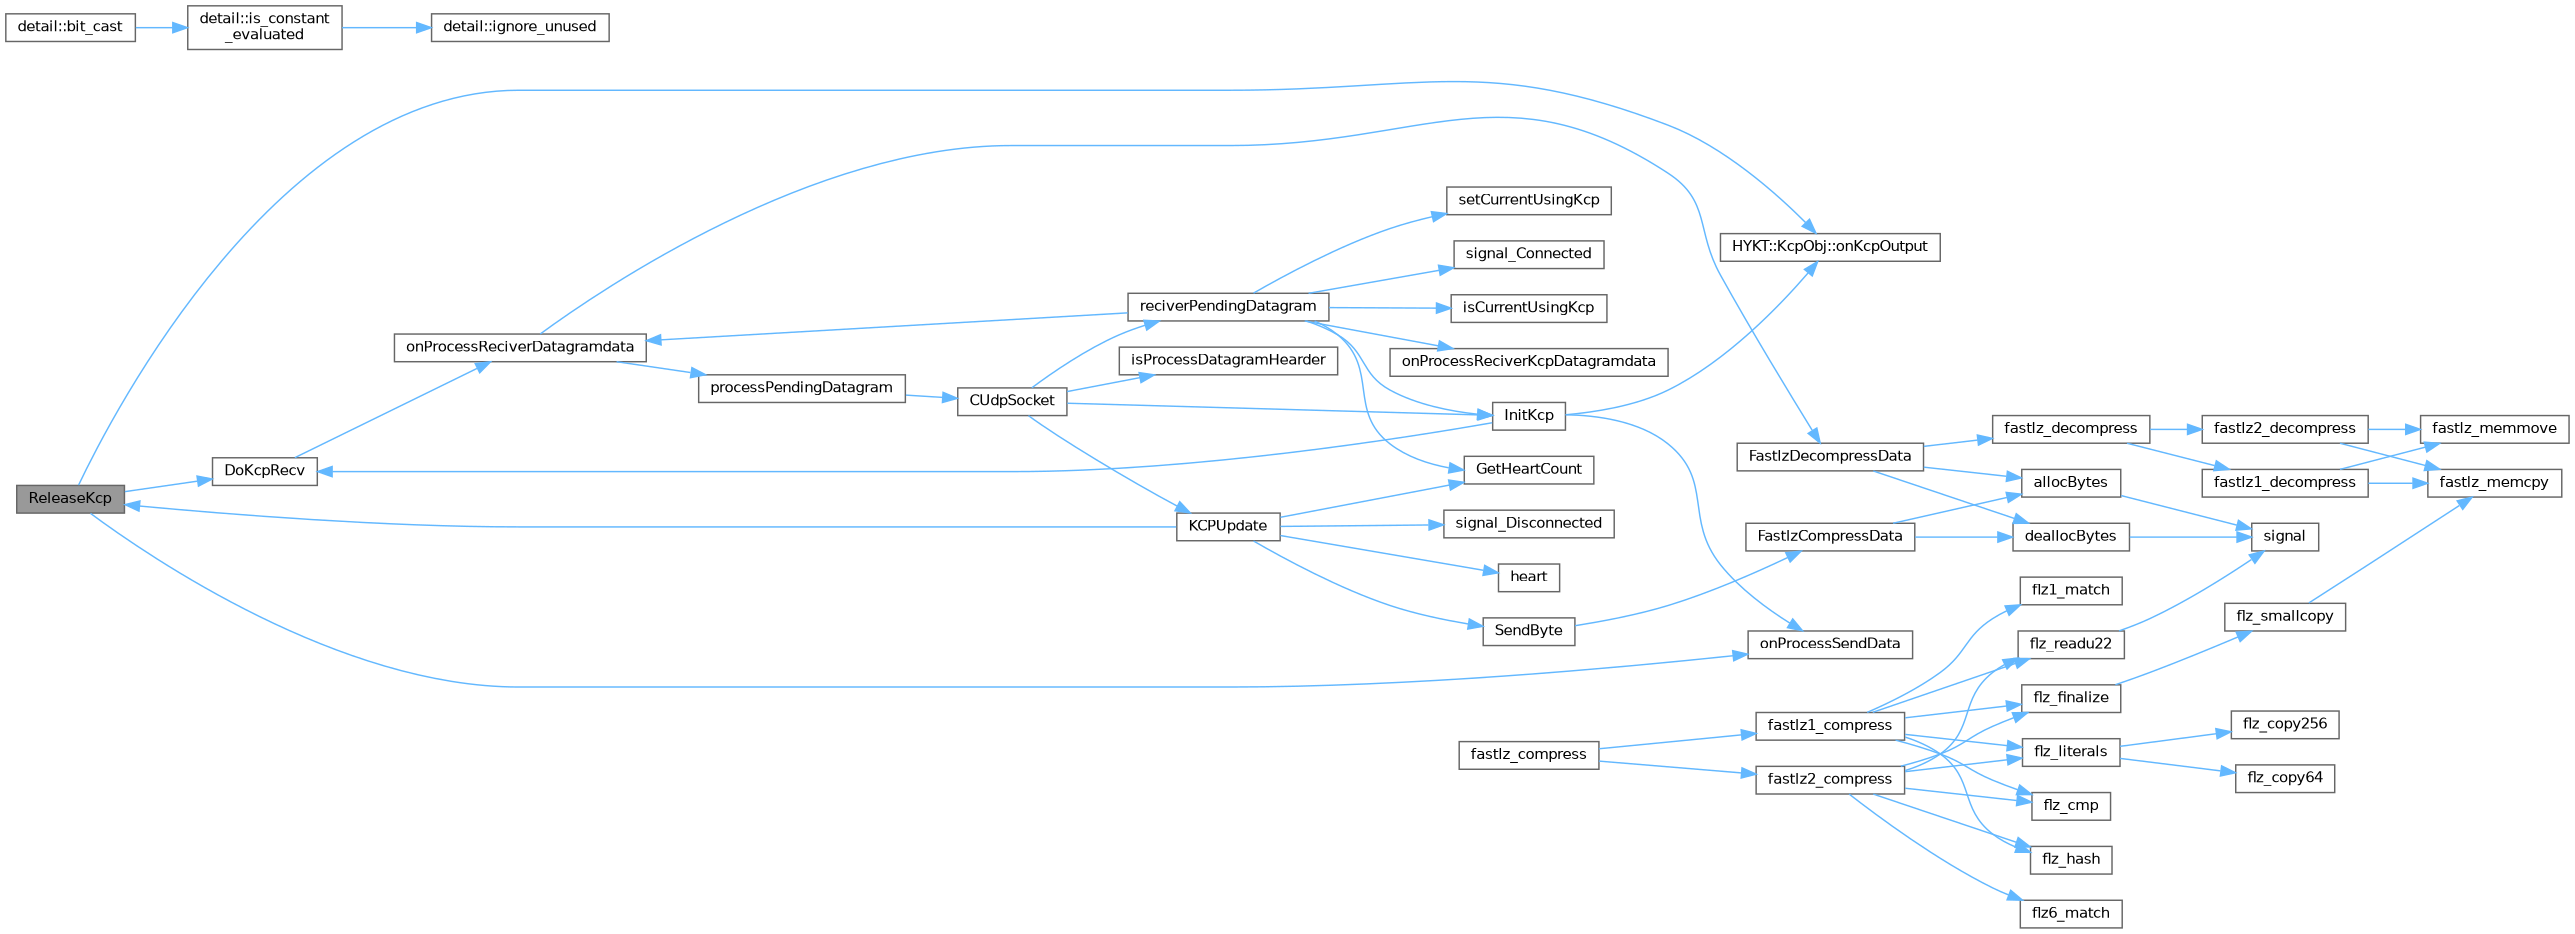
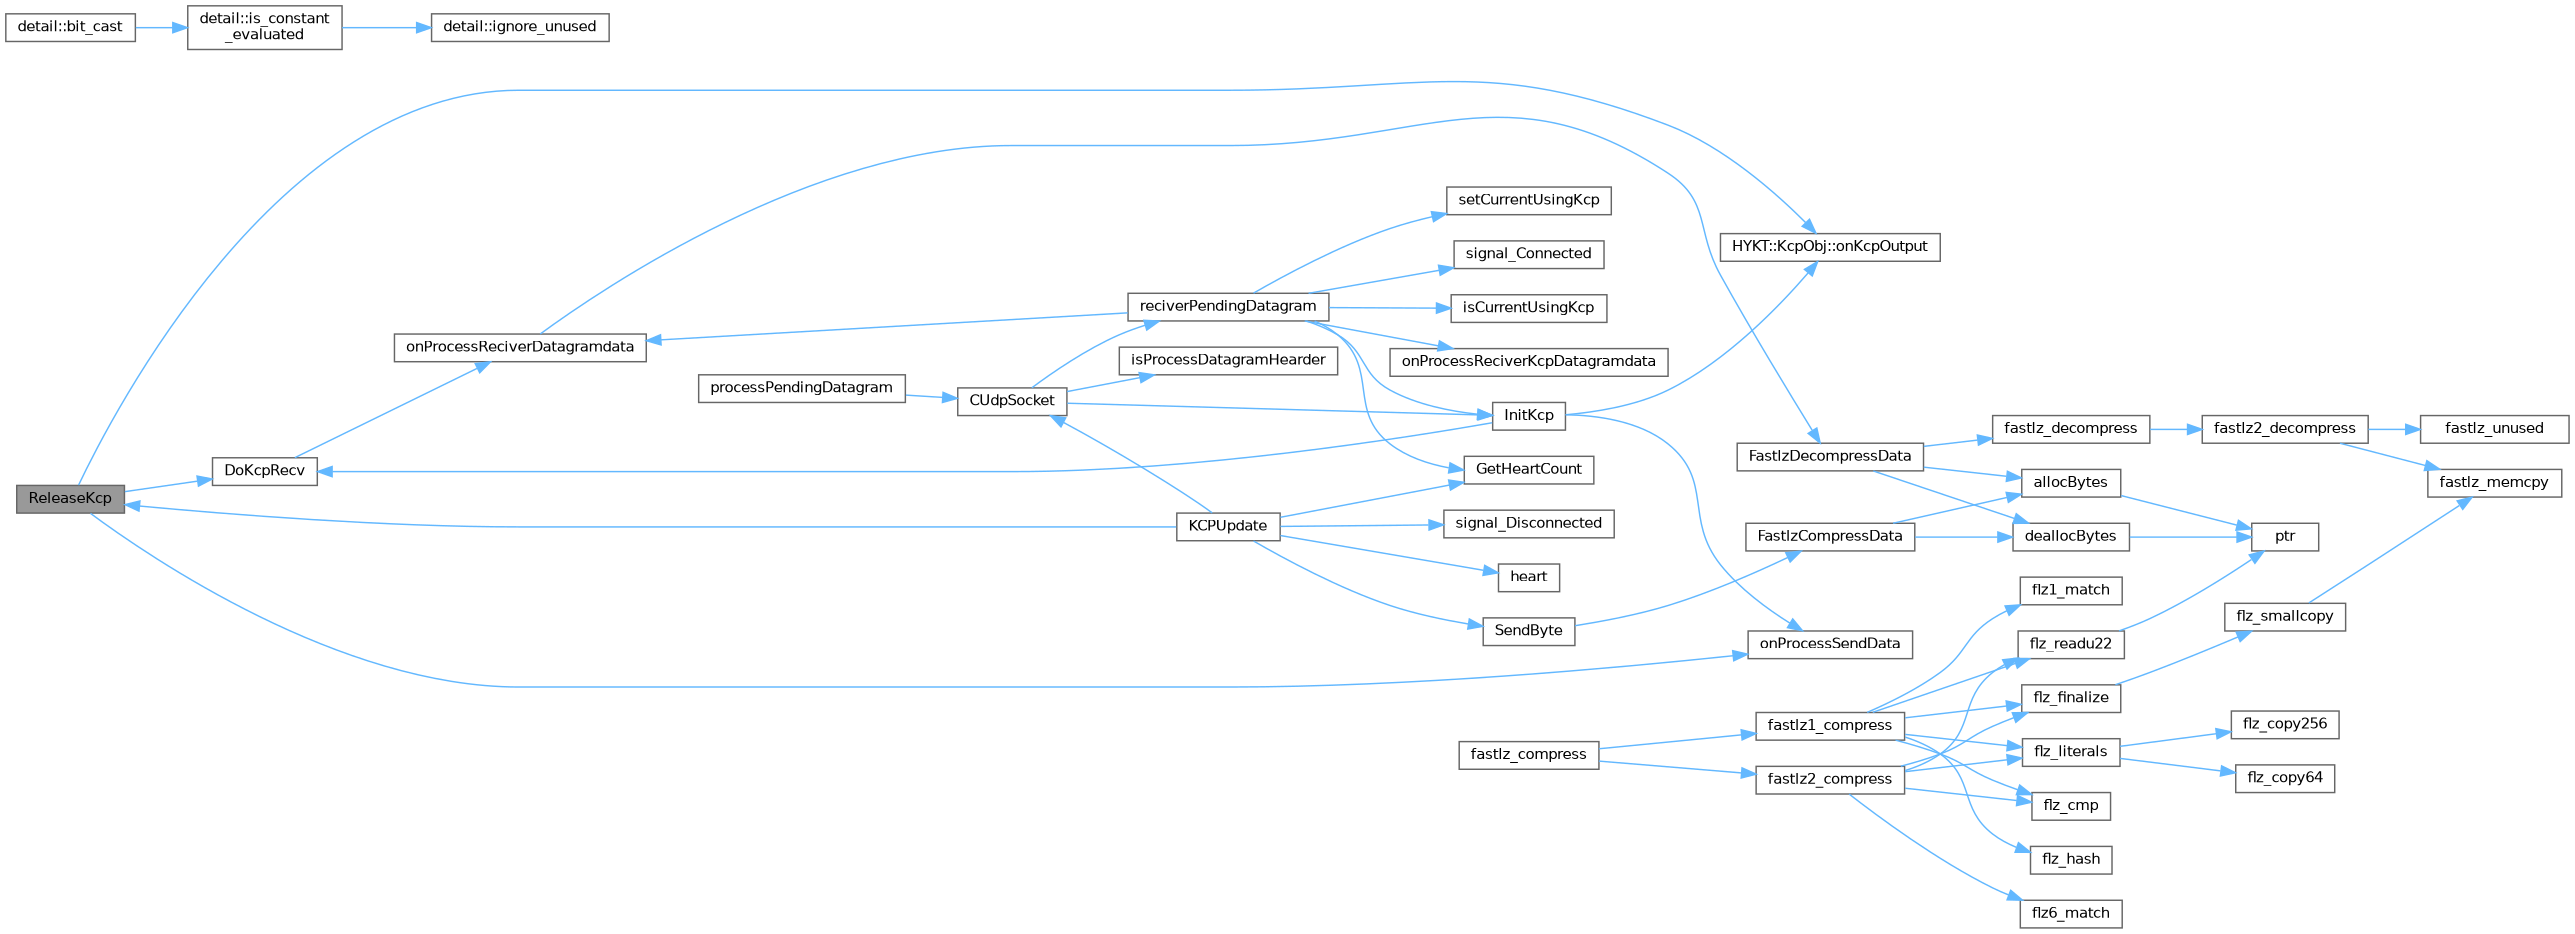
edge "onProcessReciverDatagramdata" -> "processPendingDatagram": removed
node "fastlz_memmove": label "fastlz_memmove" -> "fastlz_unused"
edge "CUdpSocket" -> "KCPUpdate": reversed
node "fastlz1_decompress": removed
node "signal": label "signal" -> "ptr"
edge "fastlz2_compress" -> "flz_hash": removed
